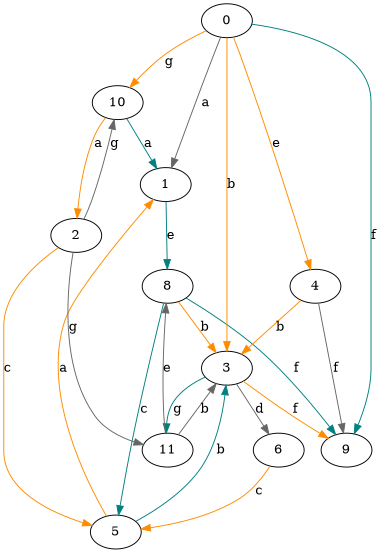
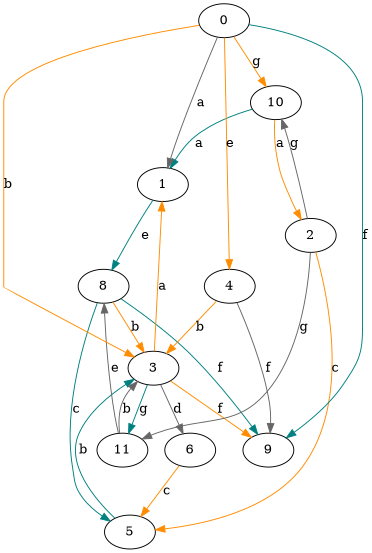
edge "5" -> "1": now "3" -> "1"
